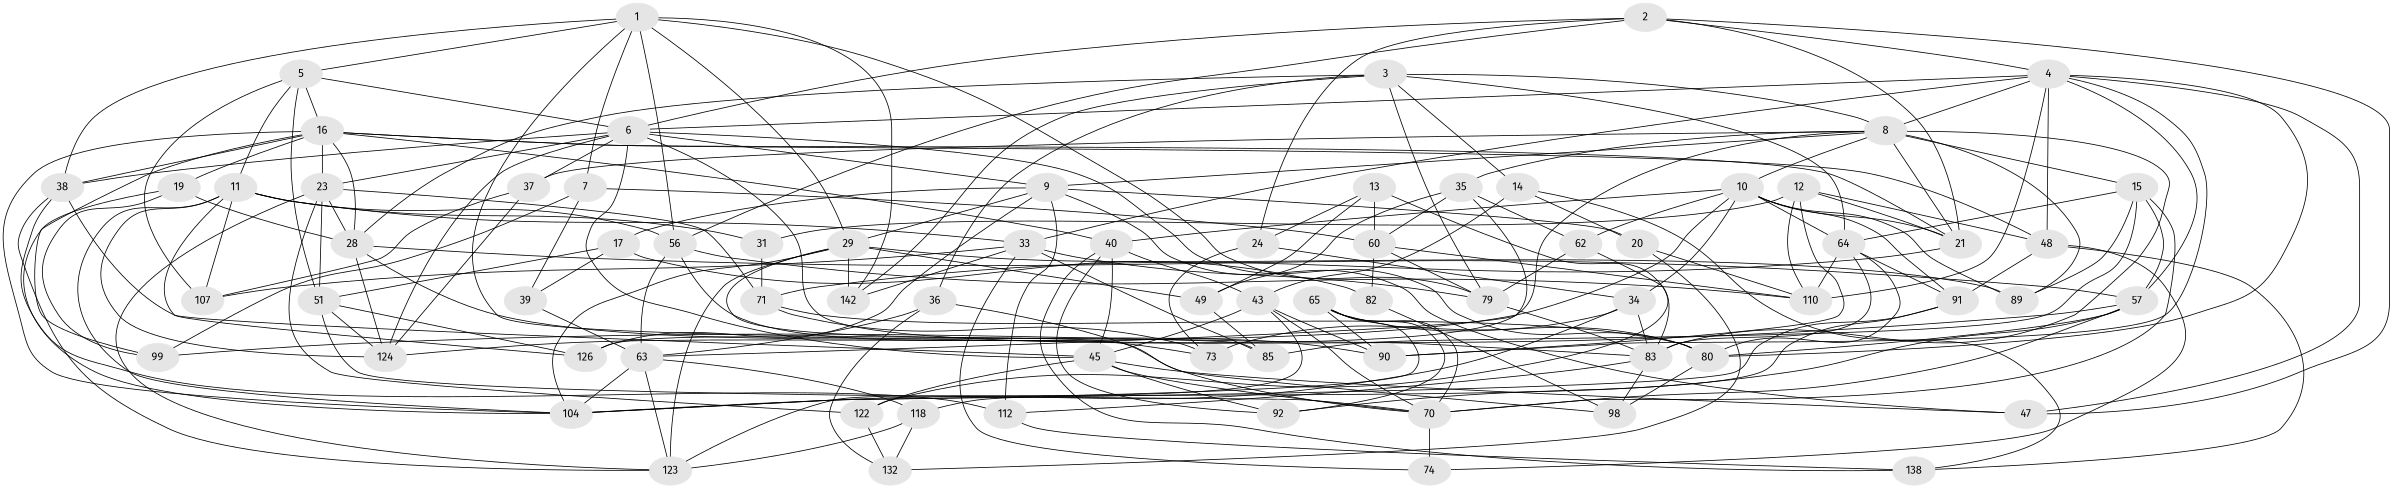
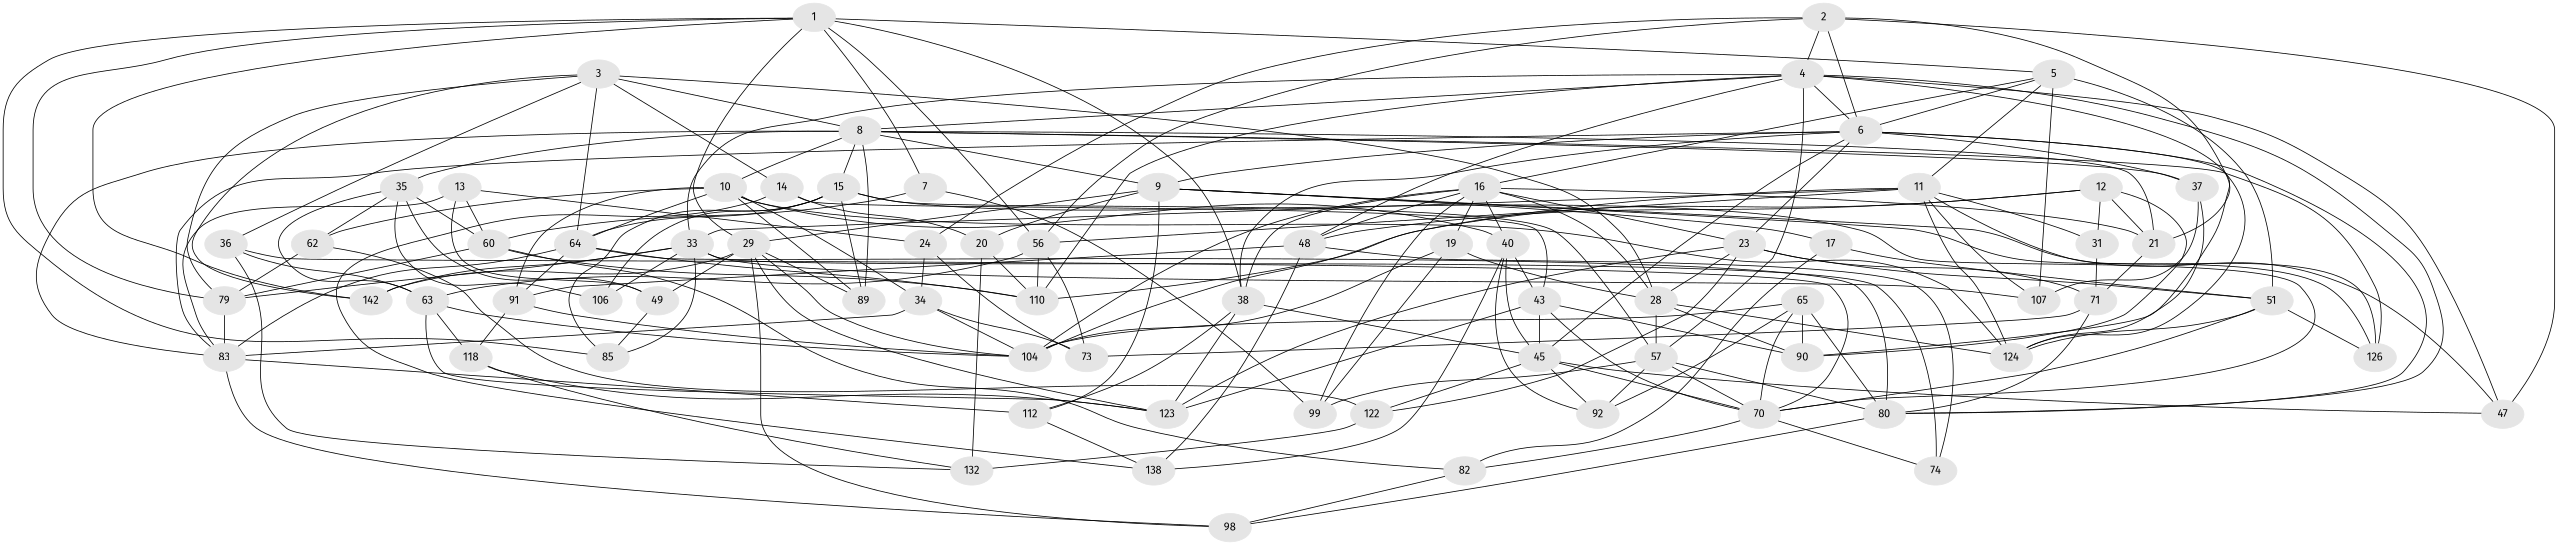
edge "10" -- "21": removed
node "39": removed
node "106": added
edge "70" -- "82": added
